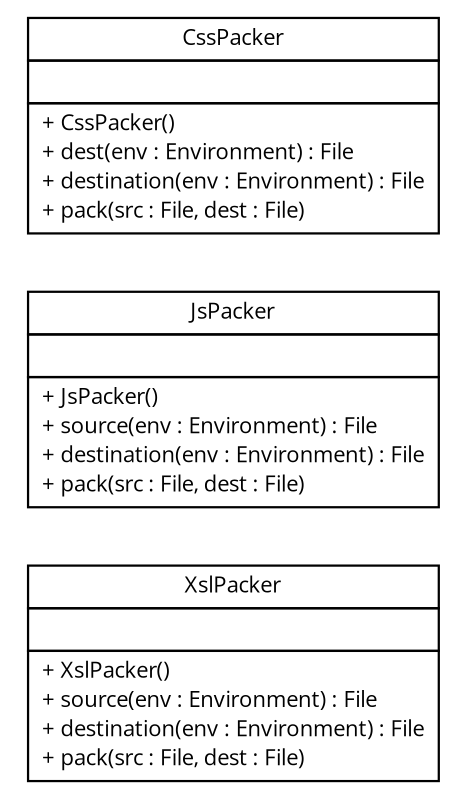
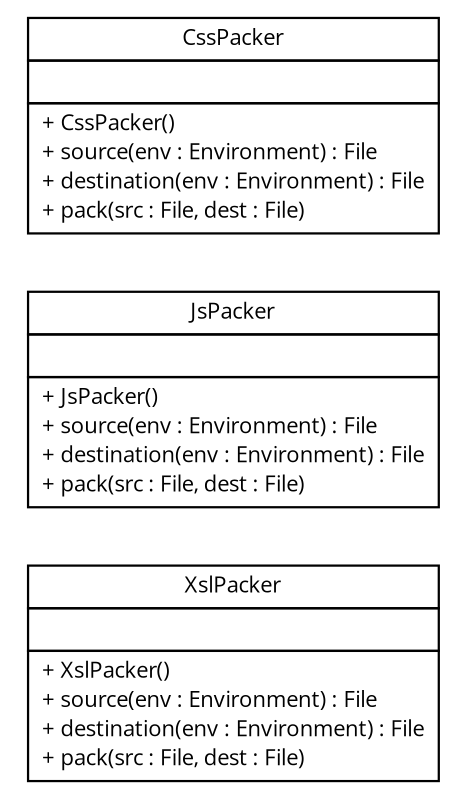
node "CssPacker": text "+ dest(env : Environment) : File" -> "+ source(env : Environment) : File"
